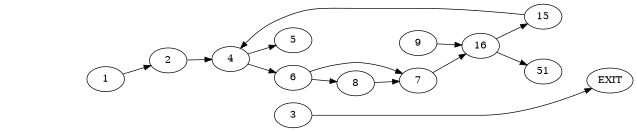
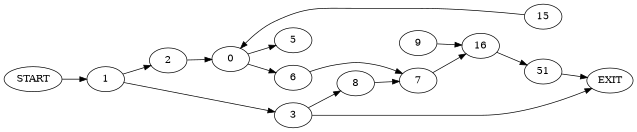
edge "16" -> "15": removed
node "4": label "4" -> "0"
edge "51" -> "EXIT": added
node "START": added
edge "6" -> "8": now "3" -> "8"
edge "1" -> "3": added
